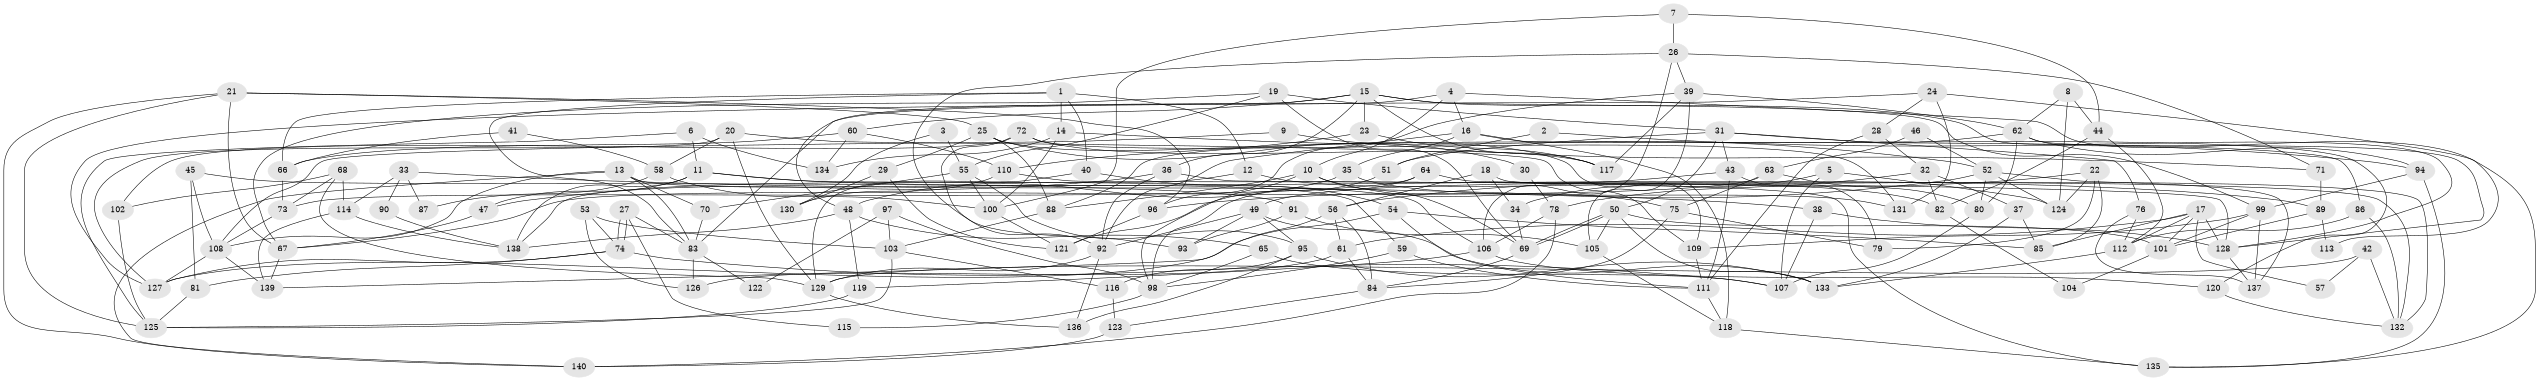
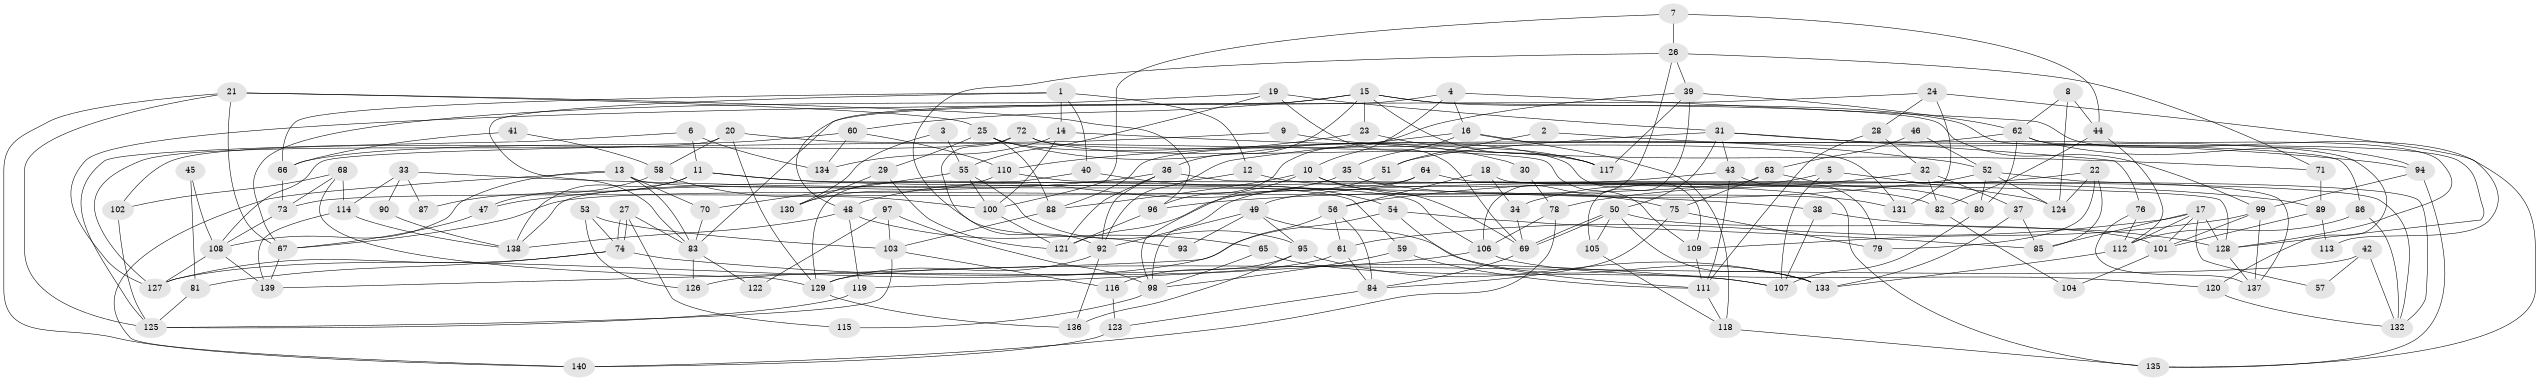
edge "36" -- "121": added
node "91": removed
